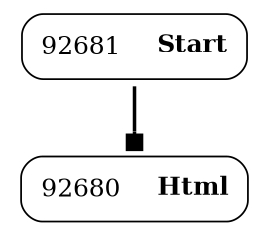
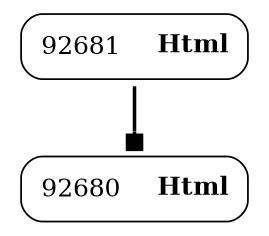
node "92681": text "Start" -> "Html"
